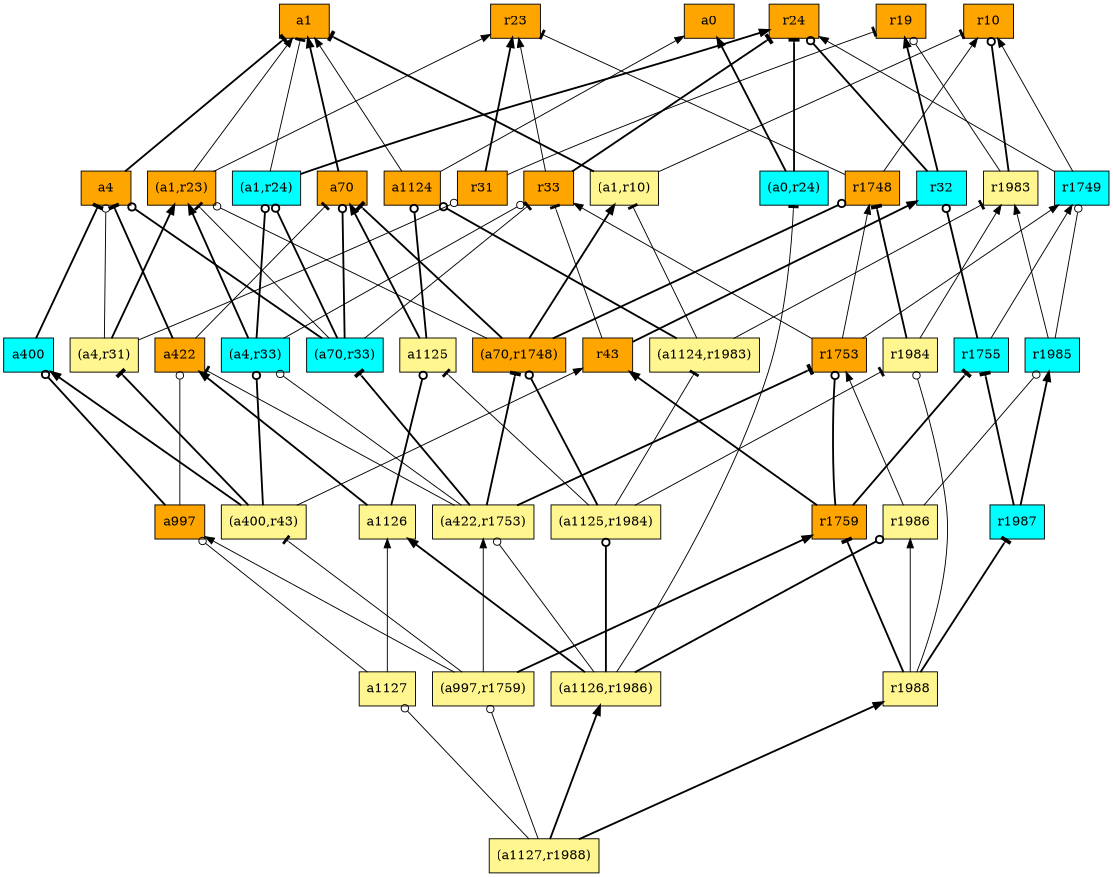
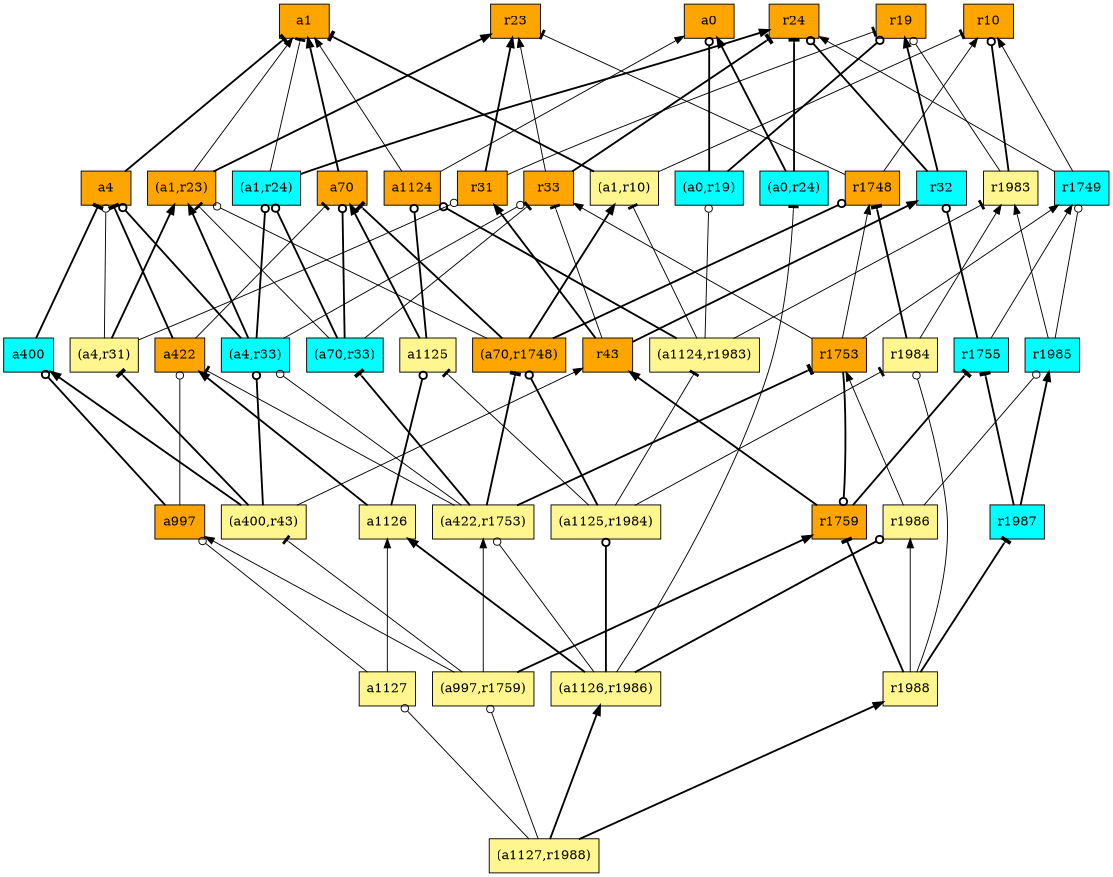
edge "(a1,r23)" -> "r23": style solid -> bold
node "(a0,r19)": added
edge "(a70,r33)" -> "a4": now "(a4,r33)" -> "a4"
edge "r43" -> "r31": added
edge "r1759" -> "r1753": reversed
